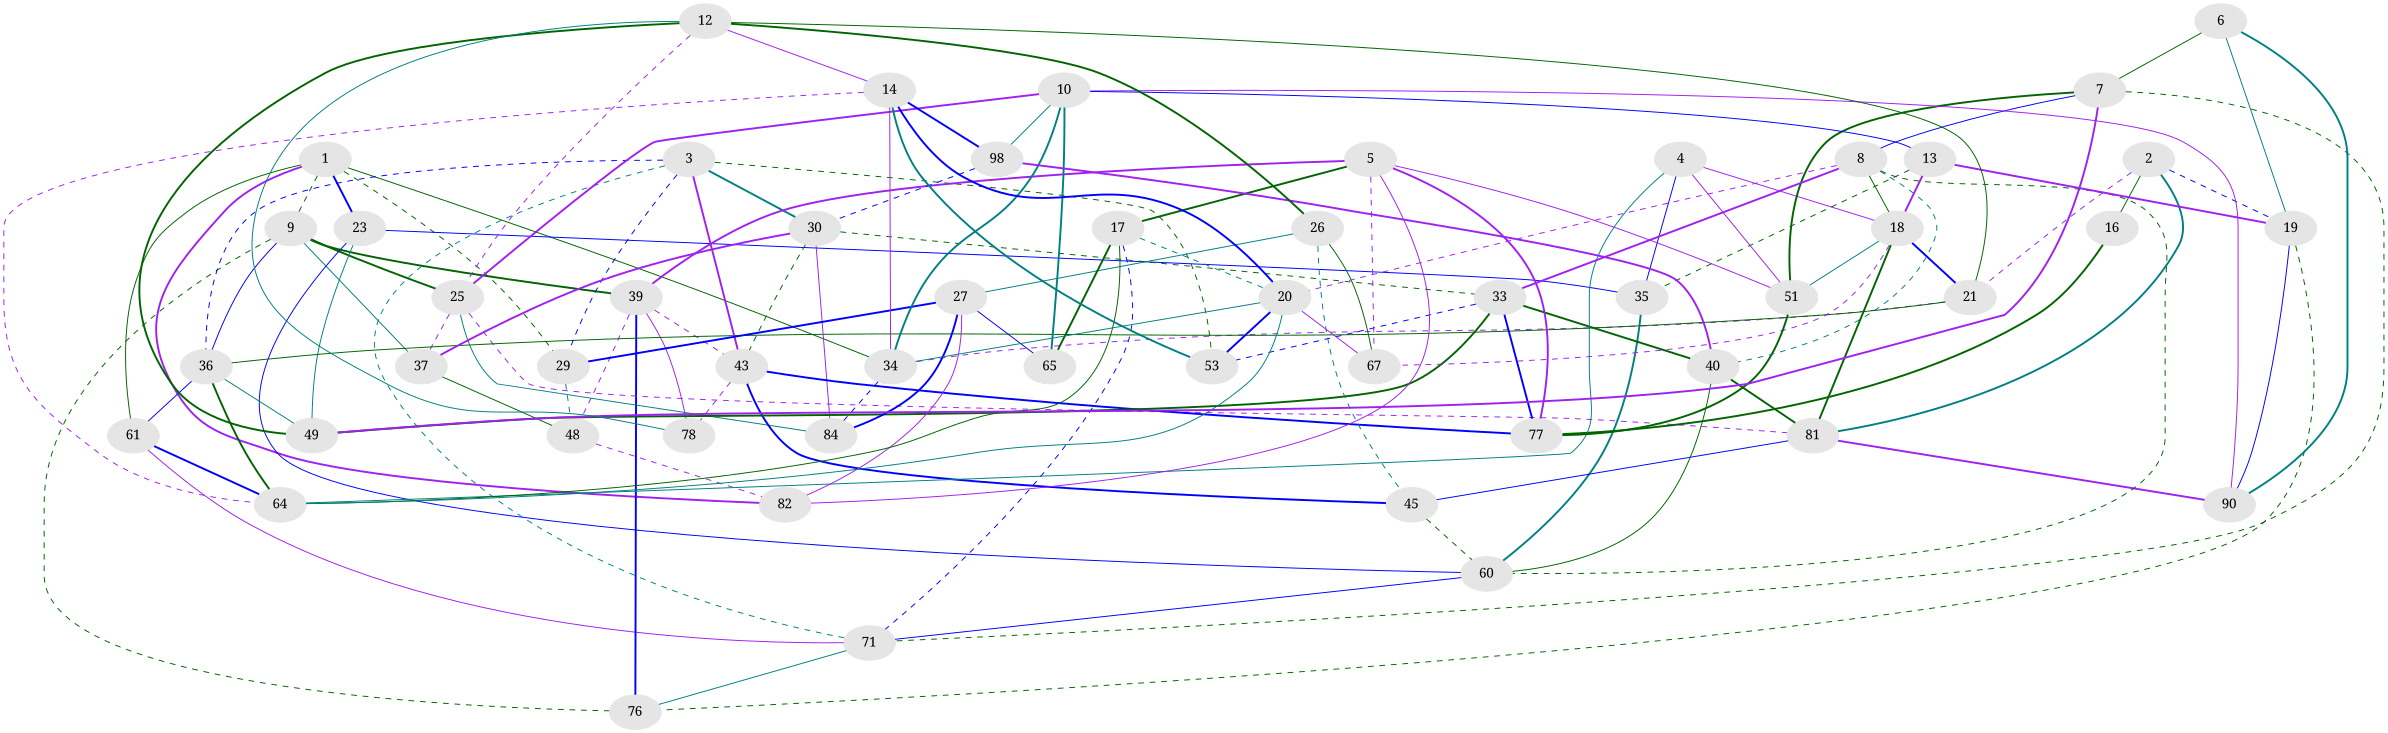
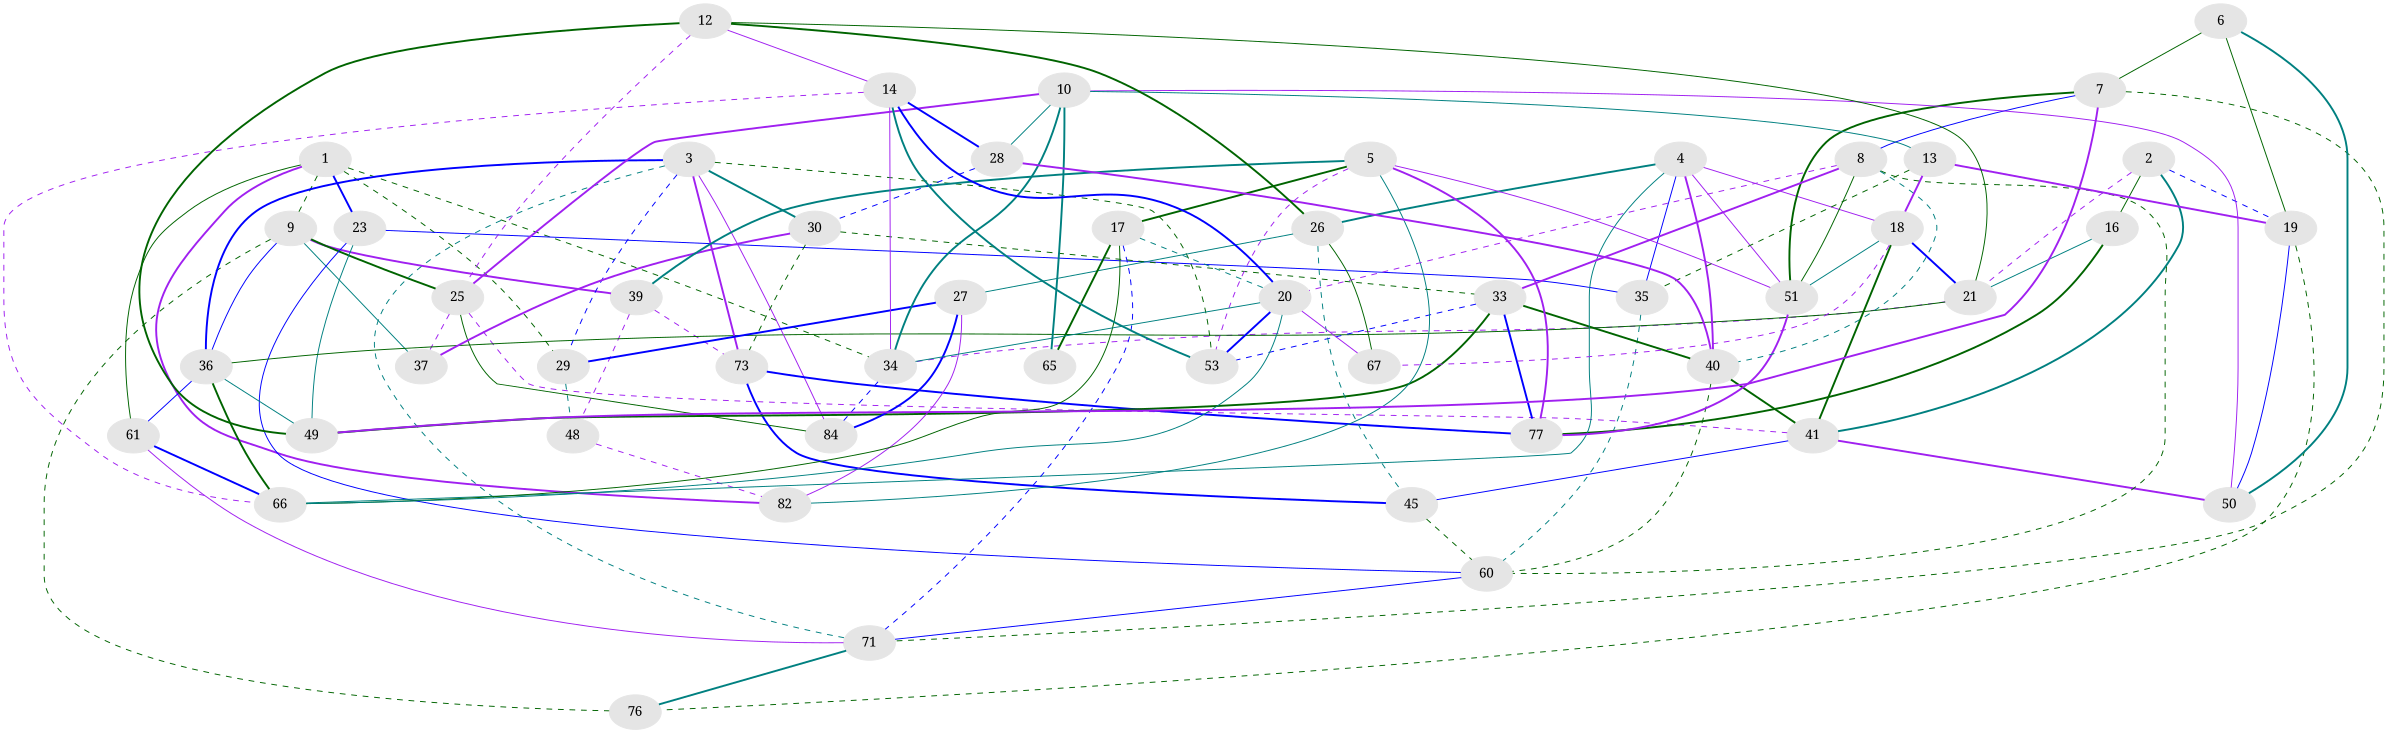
edge "10" -- "13": color blue -> teal
edge "6" -- "19": color teal -> darkgreen
node "98": label "98" -> "28"
edge "3" -- "36": style dashed -> bold
edge "5" -- "39": color purple -> teal
edge "4" -- "26": added
edge "8" -- "18": now "8" -- "51"
edge "4" -- "40": added
edge "1" -- "34": style solid -> dashed
edge "5" -- "67": now "5" -- "53"
edge "16" -- "21": added
edge "9" -- "39": color darkgreen -> purple
edge "30" -- "84": now "3" -- "84"
edge "27" -- "65": removed
node "43": label "43" -> "73"
edge "37" -- "48": removed
edge "25" -- "84": color teal -> darkgreen
edge "51" -- "77": color darkgreen -> purple
node "78": removed
node "81": label "81" -> "41"
edge "35" -- "60": style bold -> dashed
edge "5" -- "82": color purple -> teal
node "64": label "64" -> "66"
edge "39" -- "76": removed
node "90": label "90" -> "50"
edge "40" -- "60": style solid -> dashed
edge "71" -- "76": style solid -> bold
